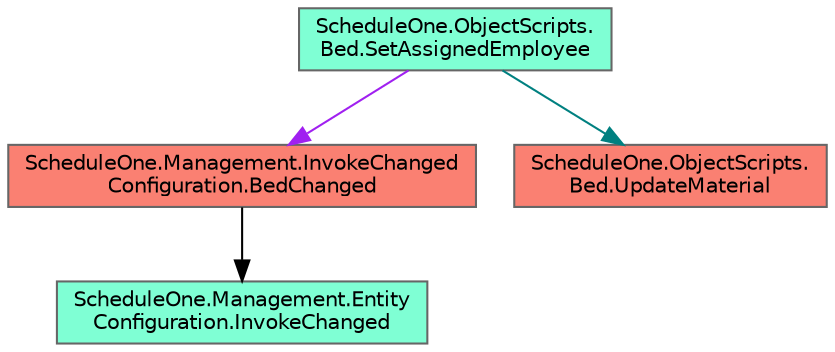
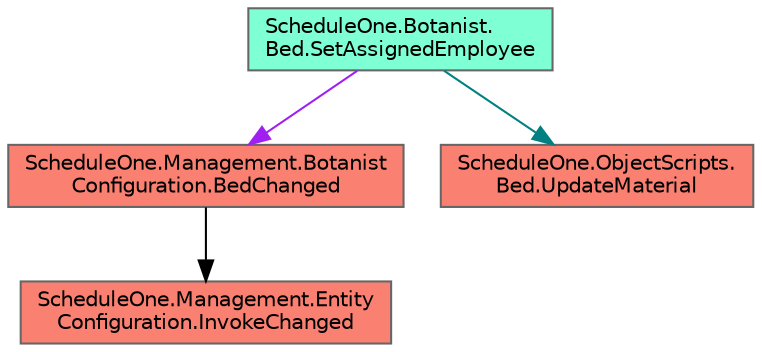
node "ScheduleOne.ObjectScripts. Bed.SetAssignedEmployee": label "ScheduleOne.ObjectScripts. Bed.SetAssignedEmployee" -> "ScheduleOne.Botanist. Bed.SetAssignedEmployee"
node "ScheduleOne.Management.InvokeChanged Configuration.BedChanged": label "ScheduleOne.Management.InvokeChanged Configuration.BedChanged" -> "ScheduleOne.Management.Botanist Configuration.BedChanged"
node "ScheduleOne.Management.Entity Configuration.InvokeChanged": fillcolor aquamarine -> salmon
